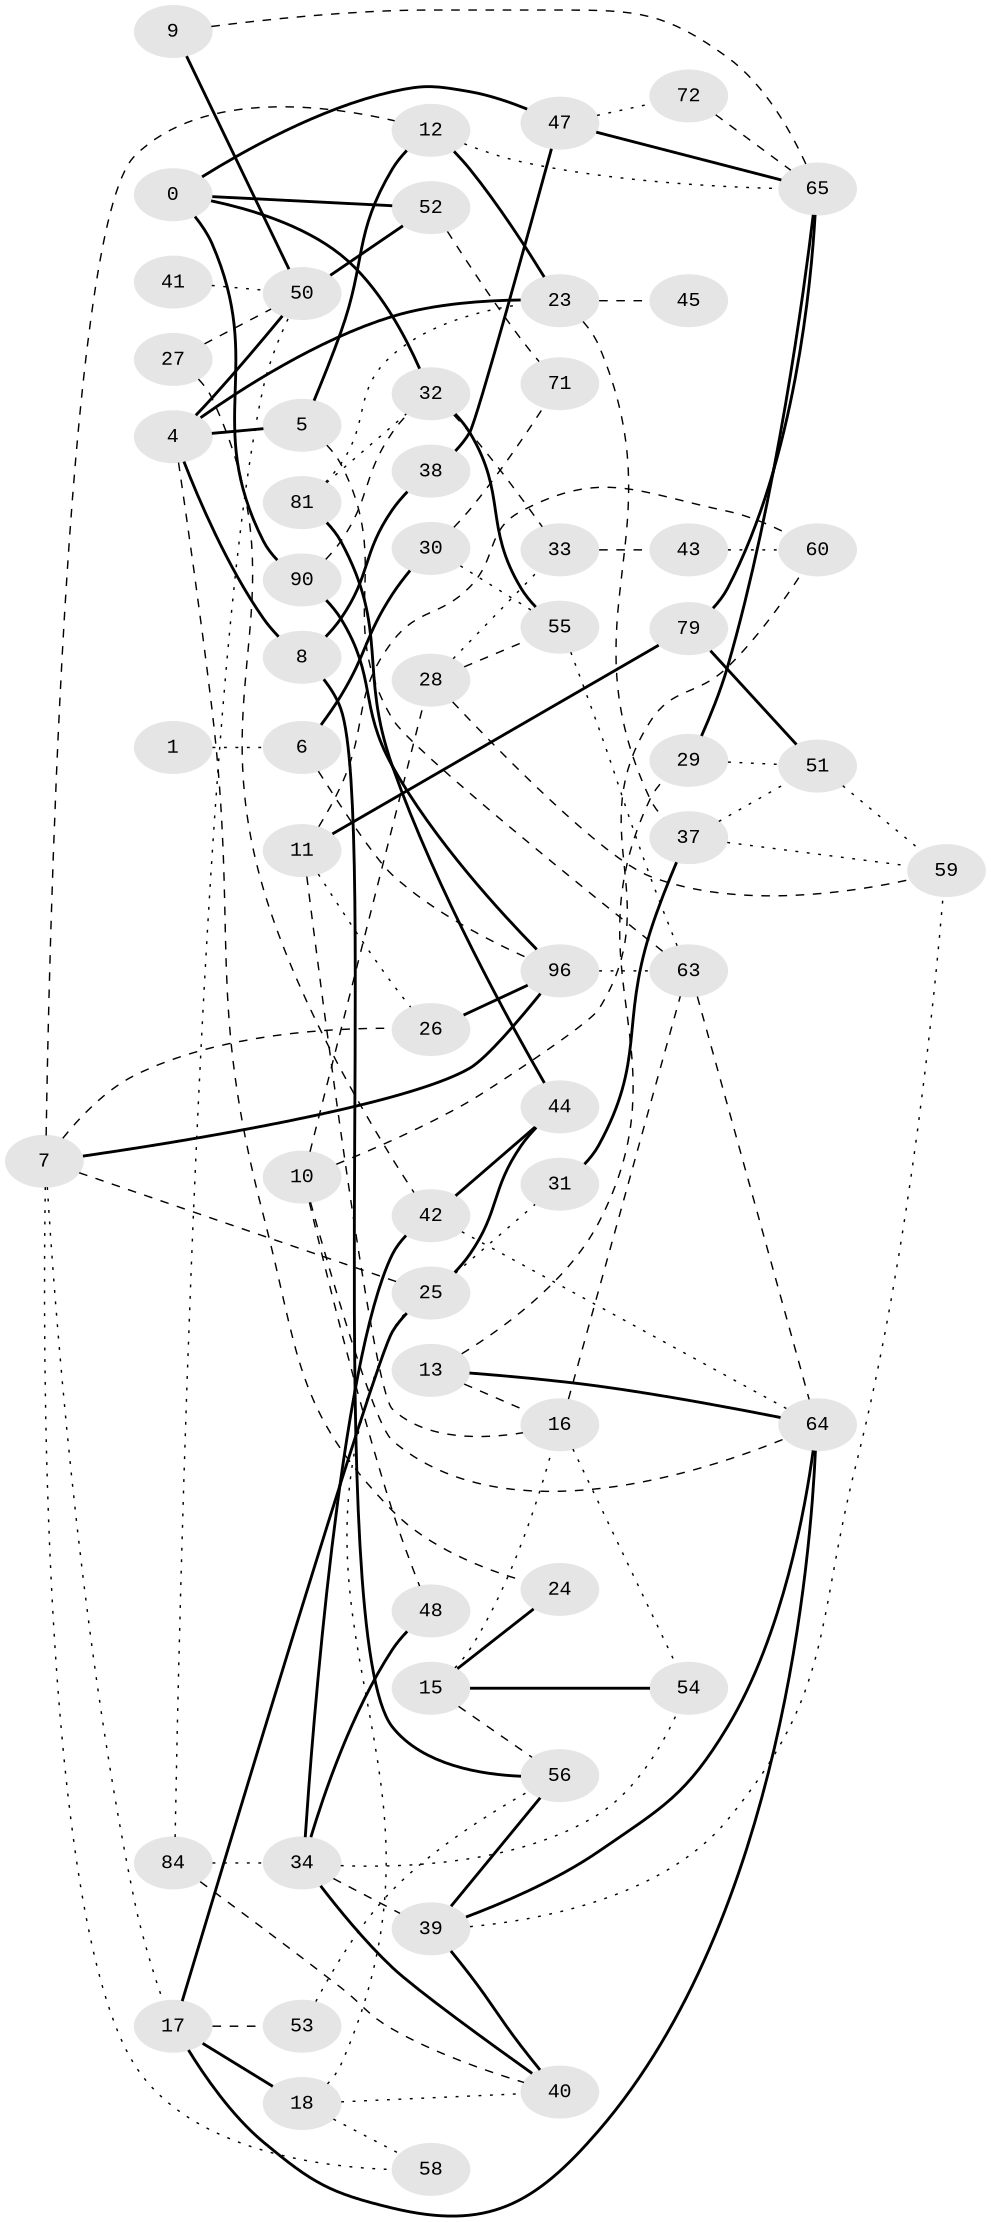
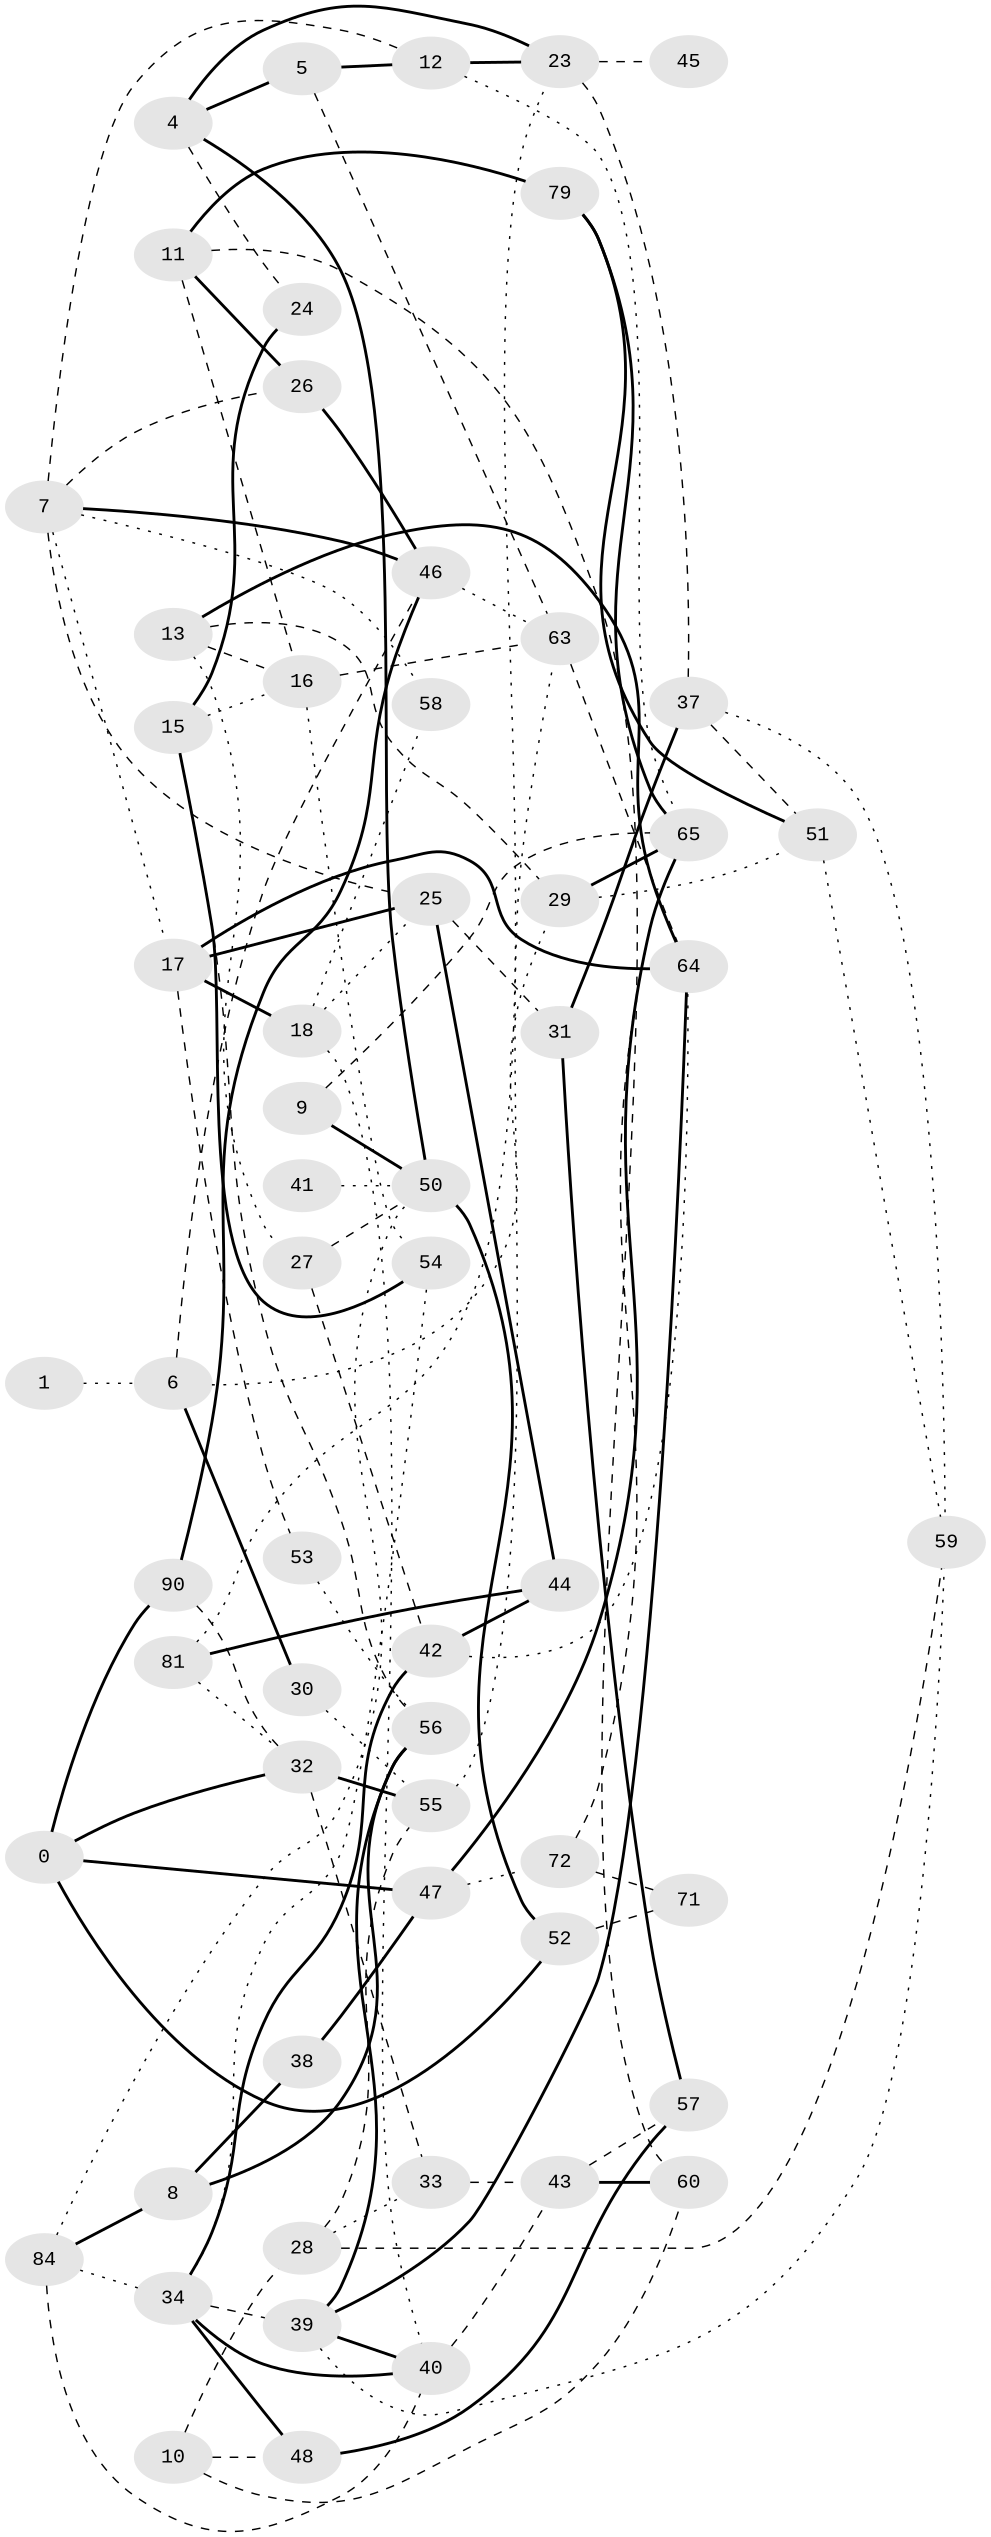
edge "71" -- "30": now "71" -- "72"
edge "43" -- "60": style dotted -> bold
edge "4" -- "8": now "84" -- "8"
edge "51" -- "37": style dotted -> dashed
edge "11" -- "26": style dotted -> bold
edge "13" -- "27": added
node "96": label "96" -> "46"
edge "29" -- "6": added
edge "31" -- "25": style dotted -> dashed
edge "10" -- "64": removed
node "57": added
edge "43" -- "40": added
